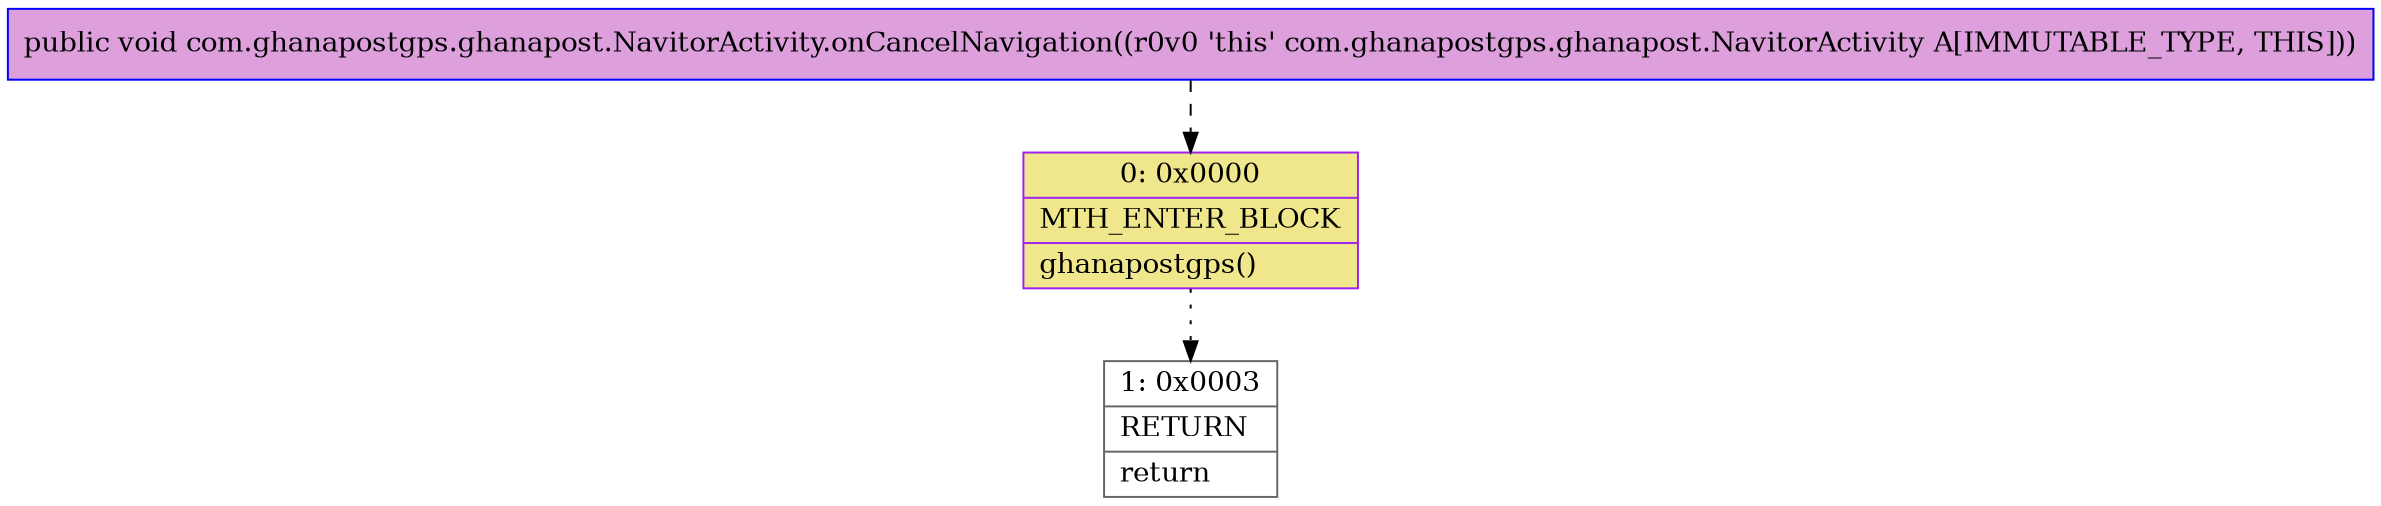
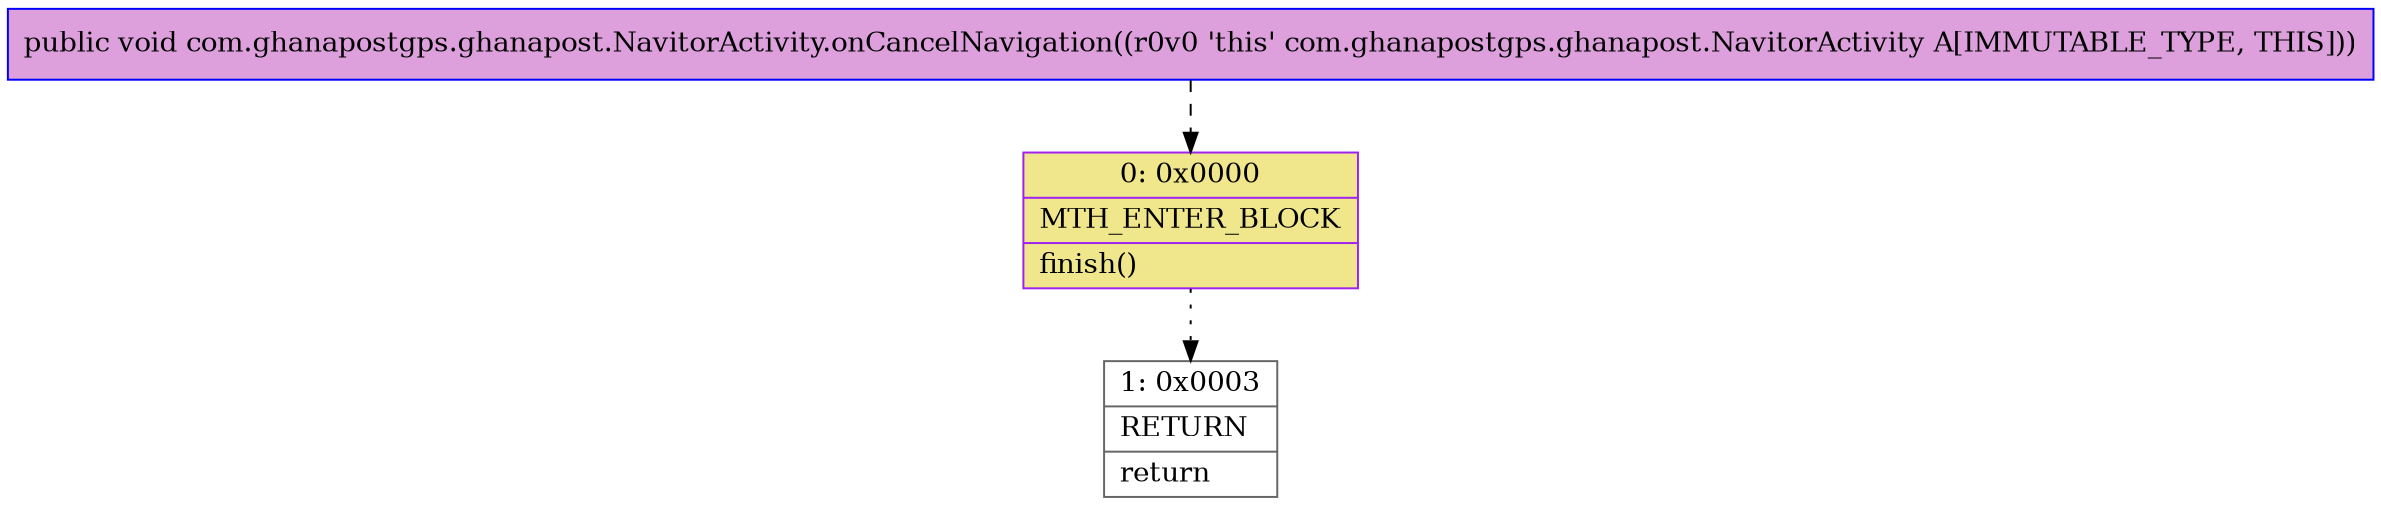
node "0: 0x0000": text "ghanapostgps()" -> "finish()"
